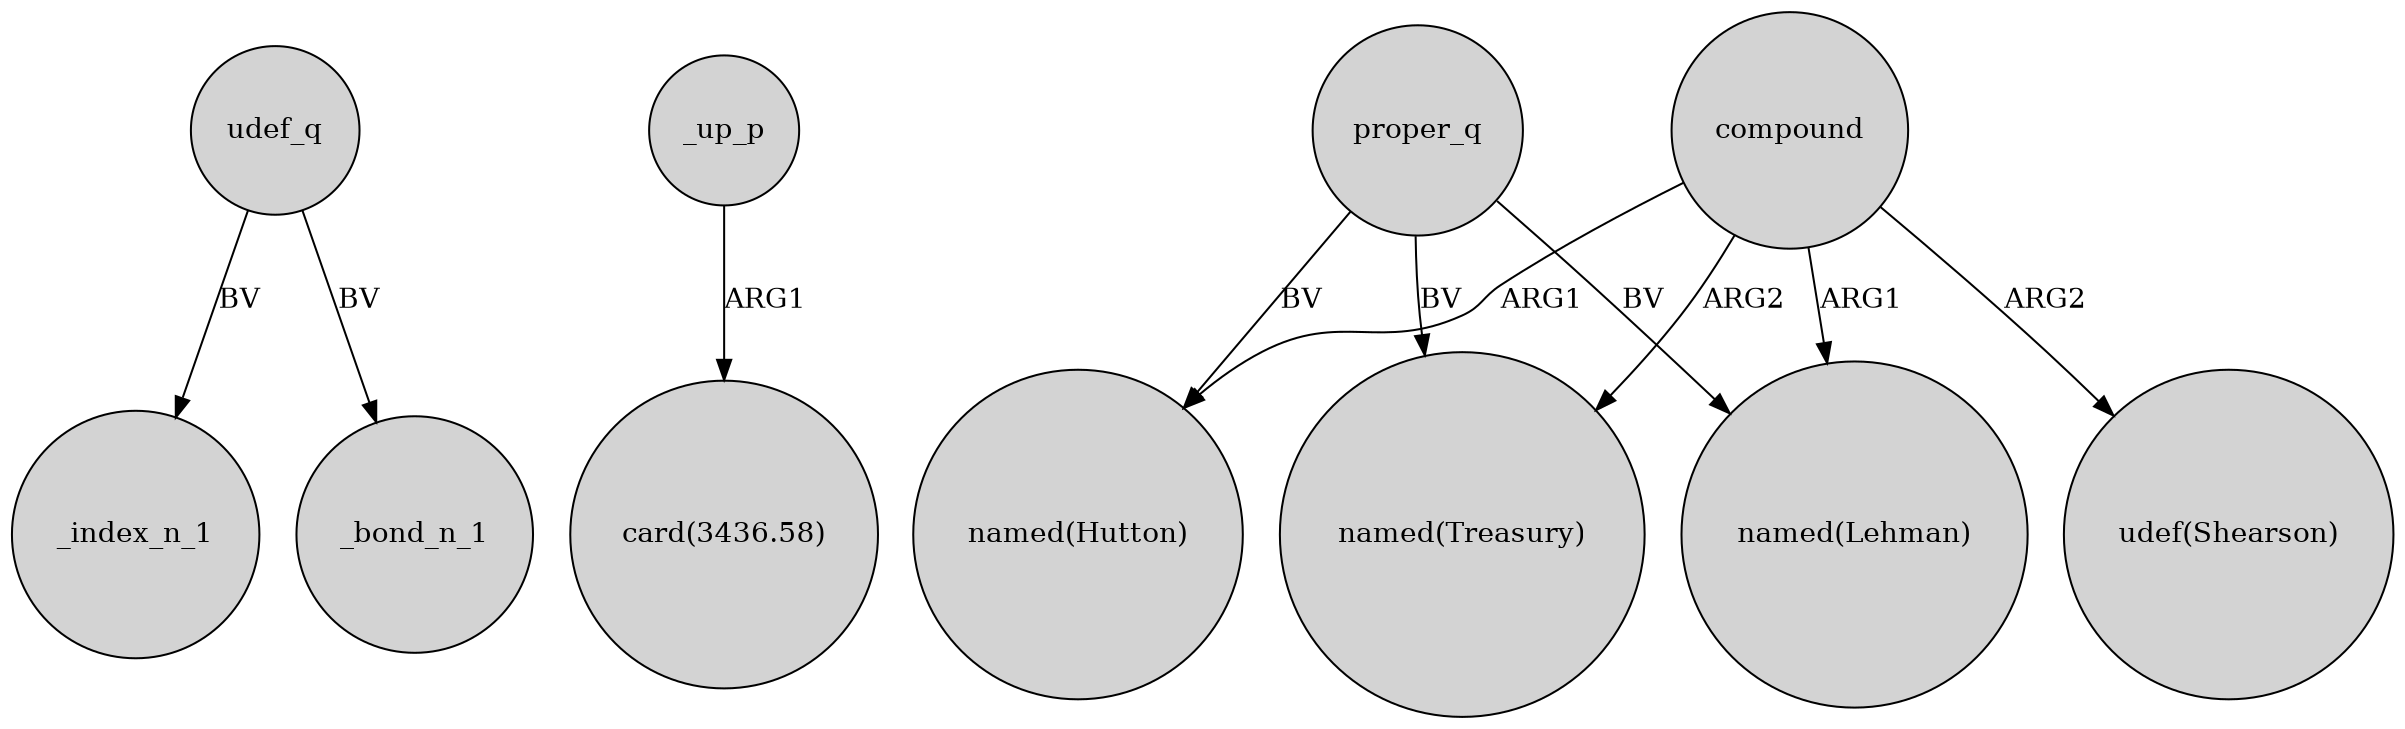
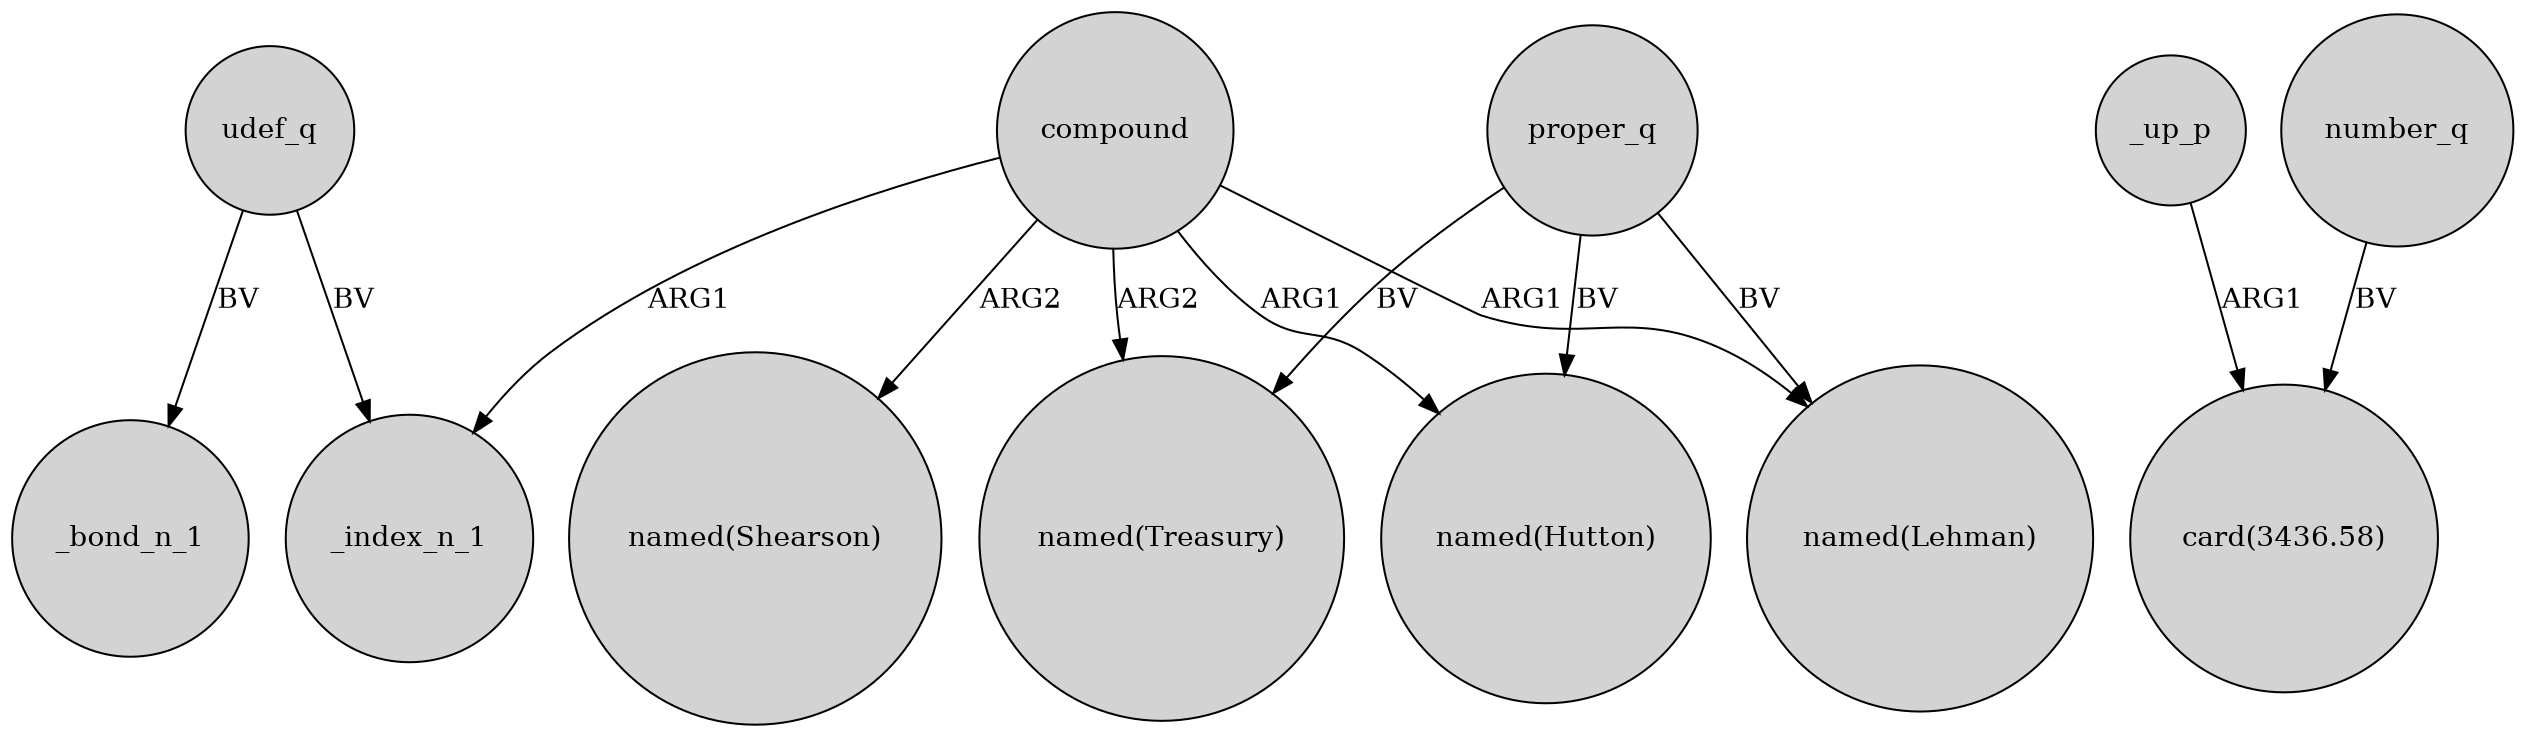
node "number_q": added
edge "compound" -> "_index_n_1": added, label "ARG1"
node "udef(Shearson)": label "udef(Shearson)" -> "named(Shearson)"
